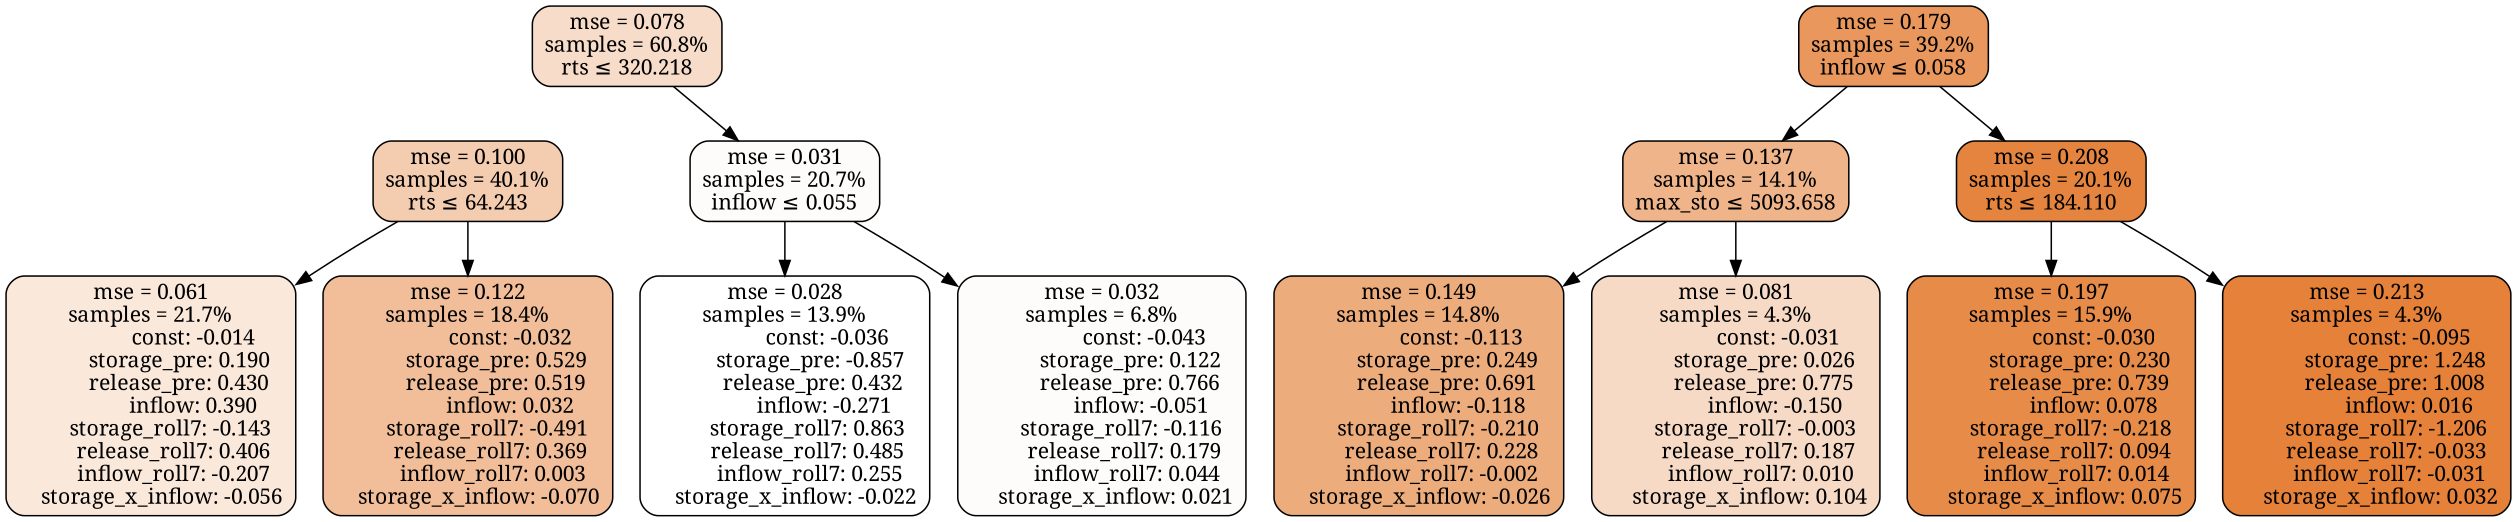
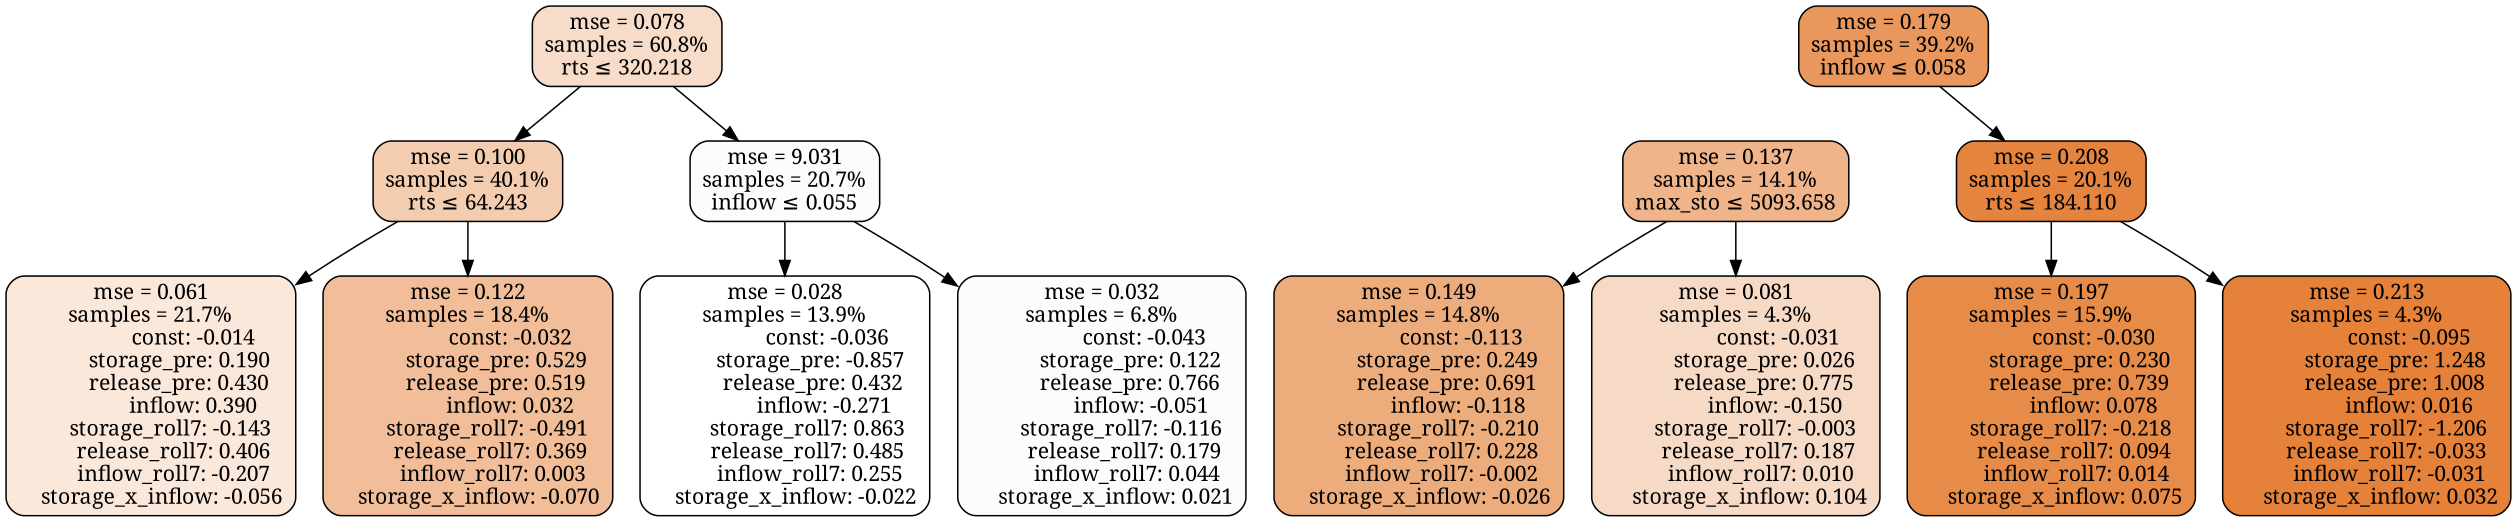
edge "mse = 0.078 samples = 60.8% rts ≤ 320.218" -> "mse = 0.100 samples = 40.1% rts ≤ 64.243": added
edge "mse = 0.179 samples = 39.2% inflow ≤ 0.058" -> "mse = 0.137 samples = 14.1% max_sto ≤ 5093.658": removed
node "mse = 0.031 samples = 20.7% inflow ≤ 0.055": label "mse = 0.031 samples = 20.7% inflow ≤ 0.055" -> "mse = 9.031 samples = 20.7% inflow ≤ 0.055"
